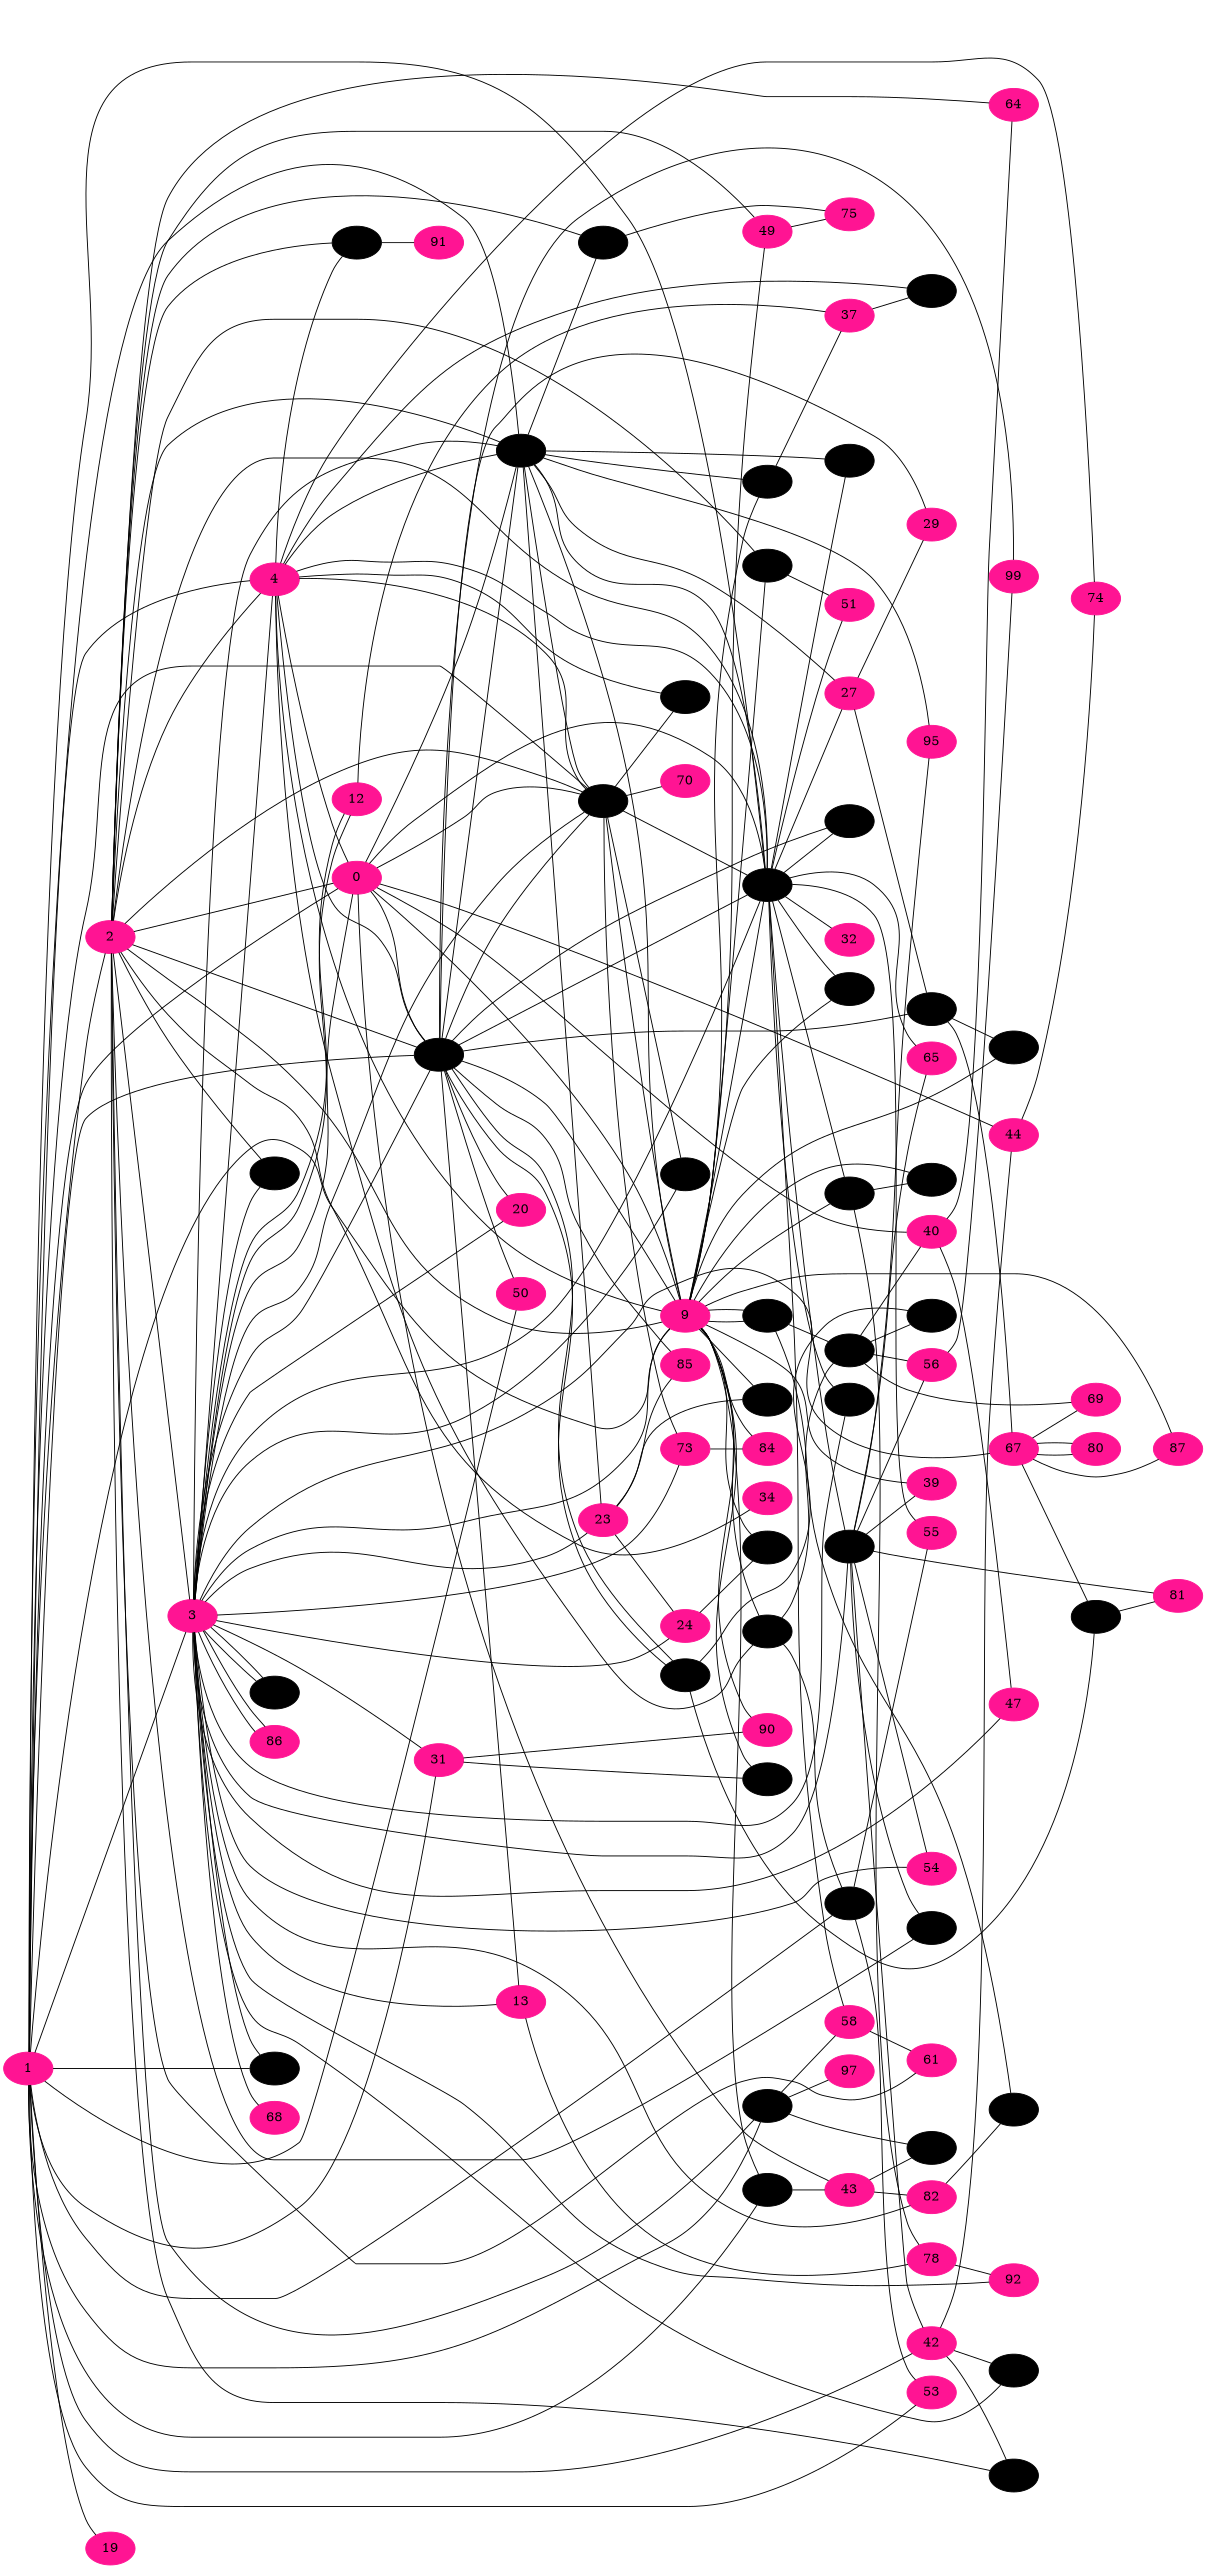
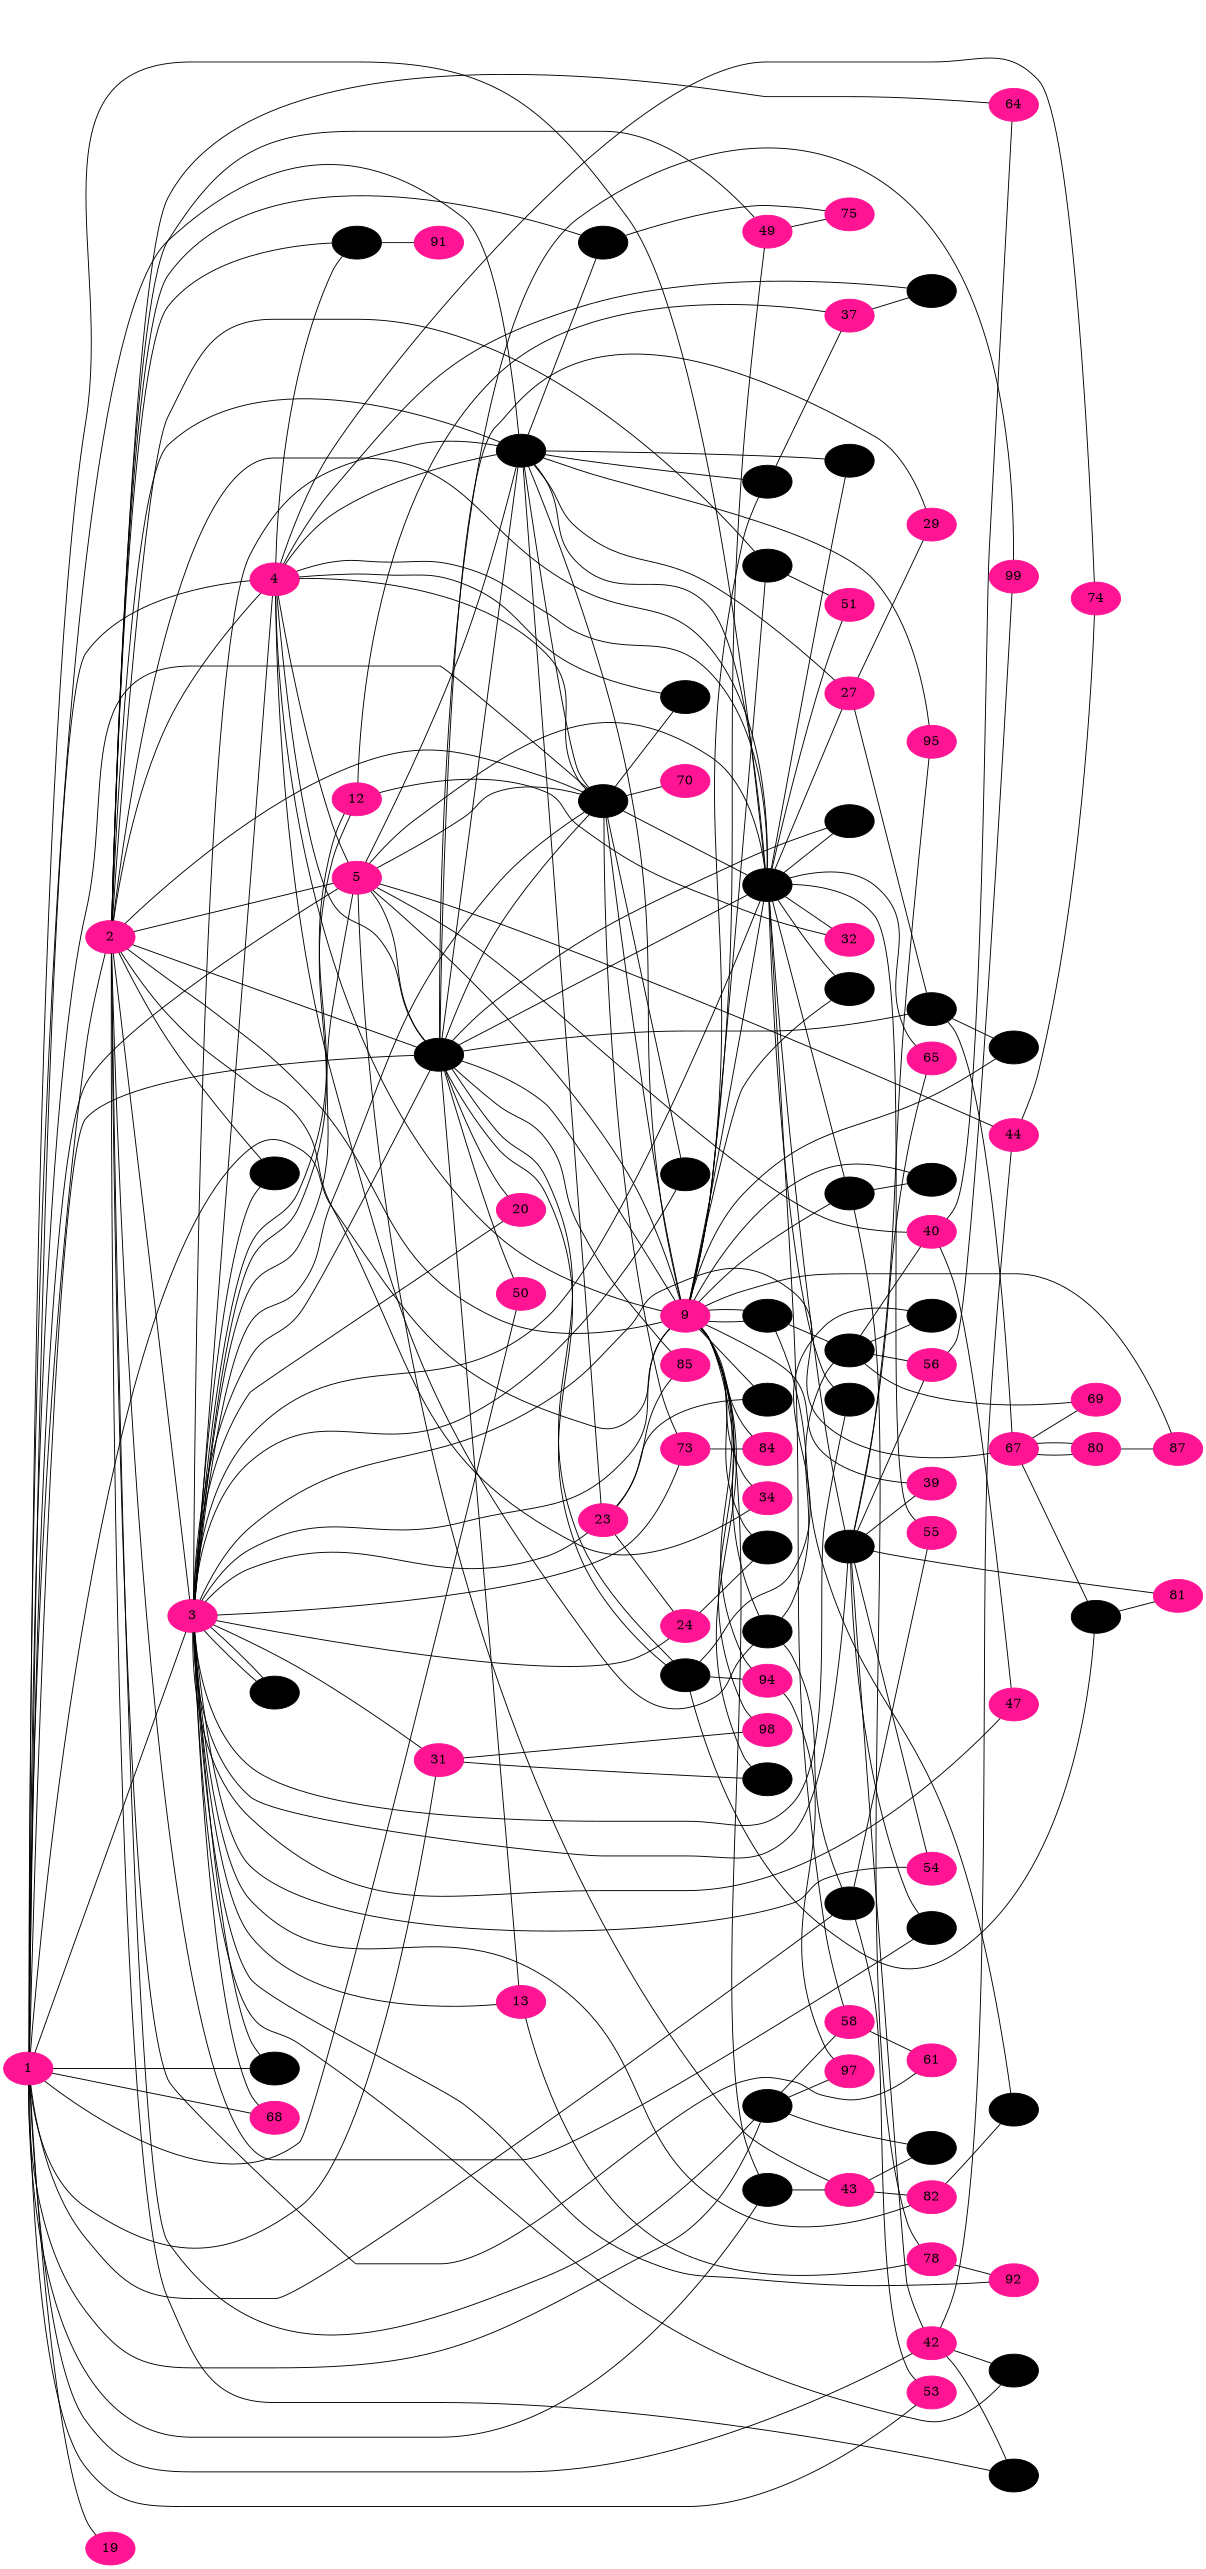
edge "12" -- "32": added
node "0": label "0" -> "5"
edge "9" -- "34": added
edge "67" -- "87": now "80" -- "87"
node "94": added
node "90": label "90" -> "98"
node "86": removed
edge "1" -- "68": added
